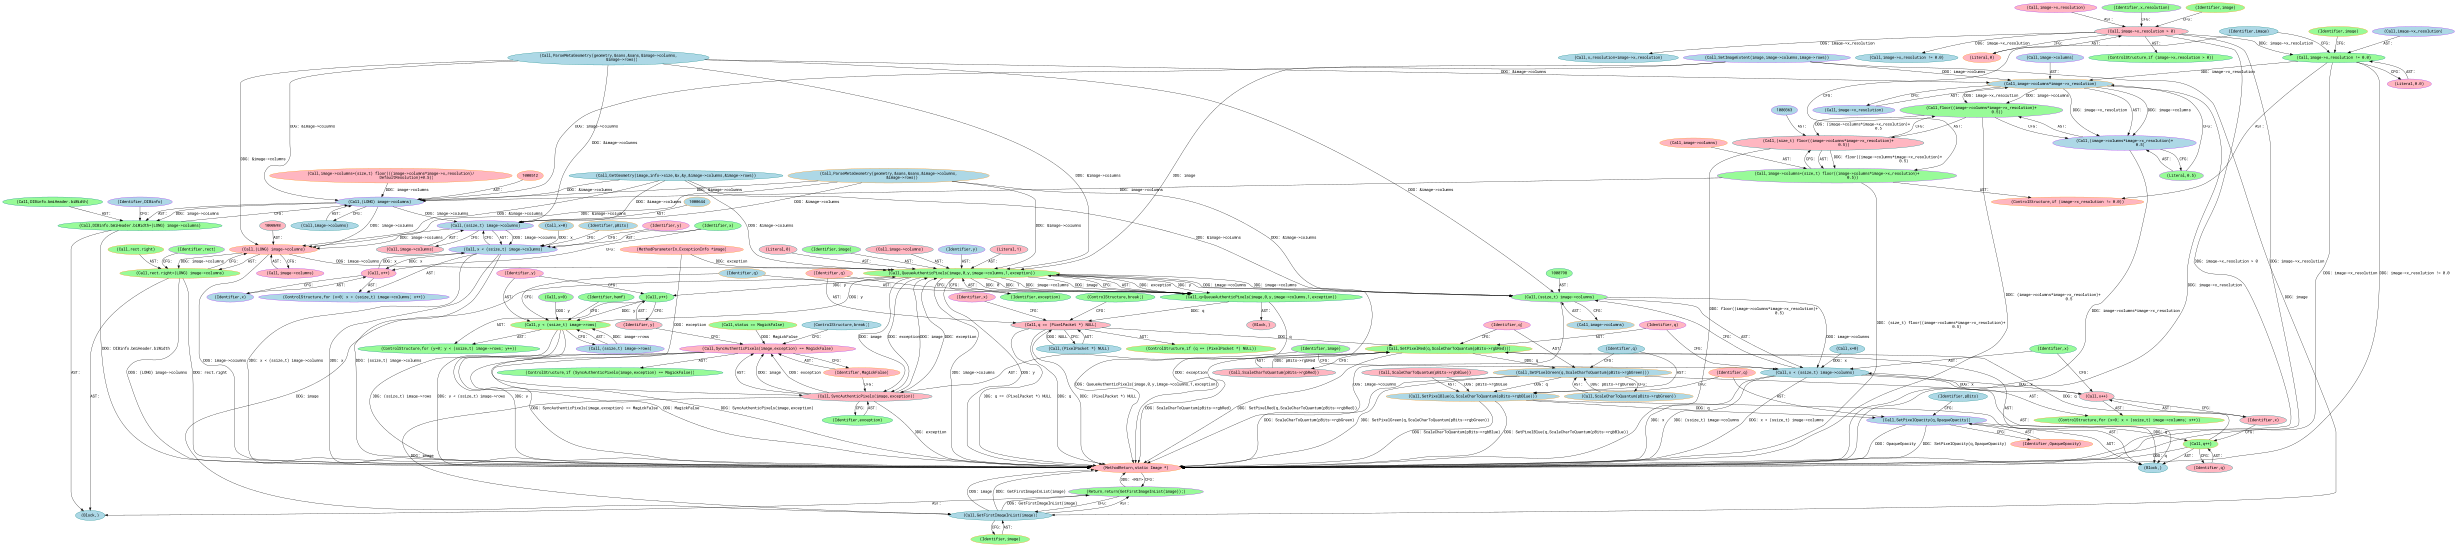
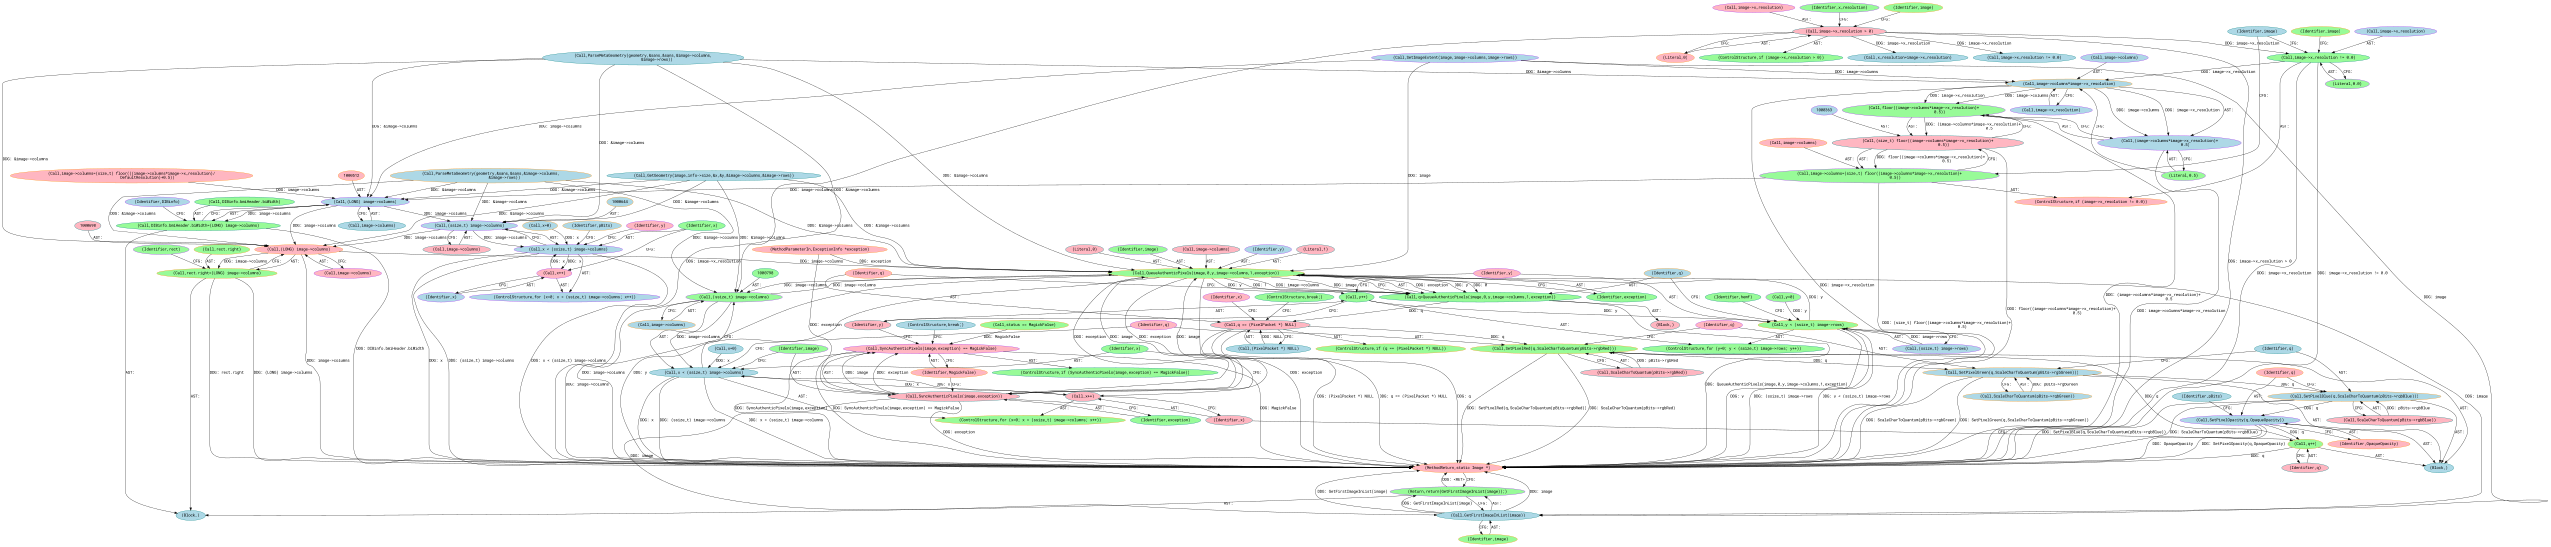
node "(Literal,0.0)": fillcolor lightpink -> palegreen
node "(MethodParameterIn,ExceptionInfo *image)": label "(MethodParameterIn,ExceptionInfo *image)" -> "(MethodParameterIn,ExceptionInfo *exception)"
edge "(Call,SetPixelBlue(q,ScaleCharToQuantum(pBits->rgbBlue)))" -> "(Call,ScaleCharToQuantum(pBits->rgbBlue))": added, label "CFG:"
